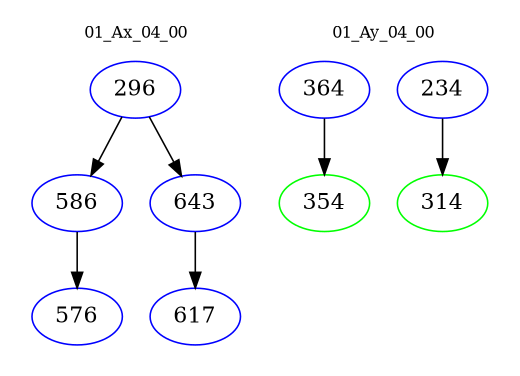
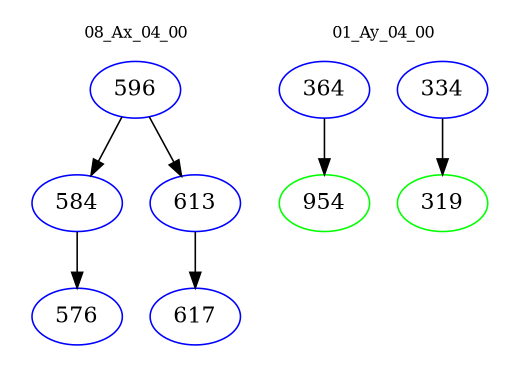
cluster "01_Ax_04_00": label "01_Ax_04_00" -> "08_Ax_04_00"
node "296": label "296" -> "596"
node "234": label "234" -> "334"
node "586": label "586" -> "584"
node "643": label "643" -> "613"
node "354": label "354" -> "954"
node "314": label "314" -> "319"
